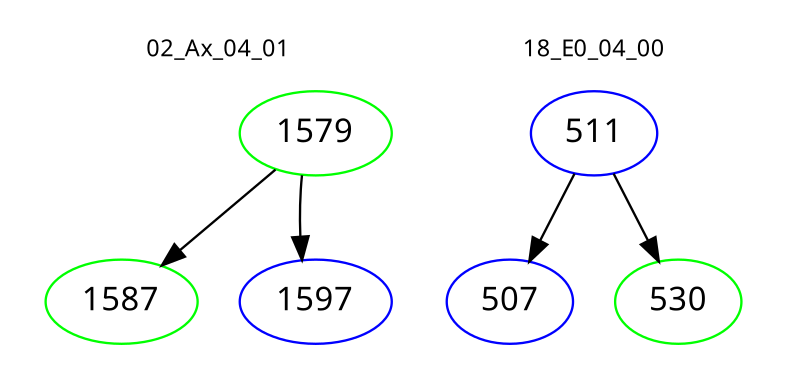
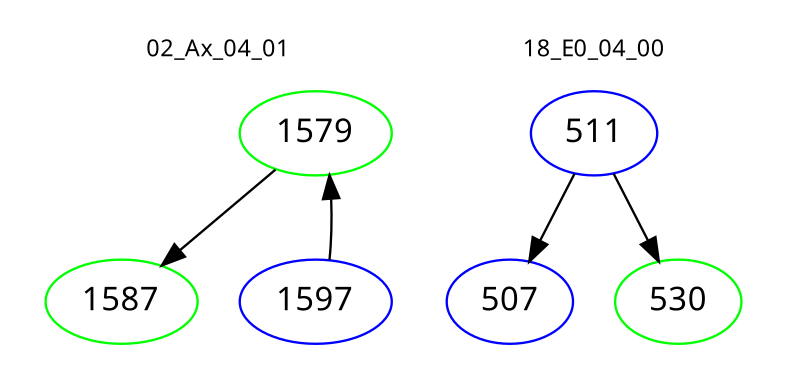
edge "1579" -> "1597": reversed
